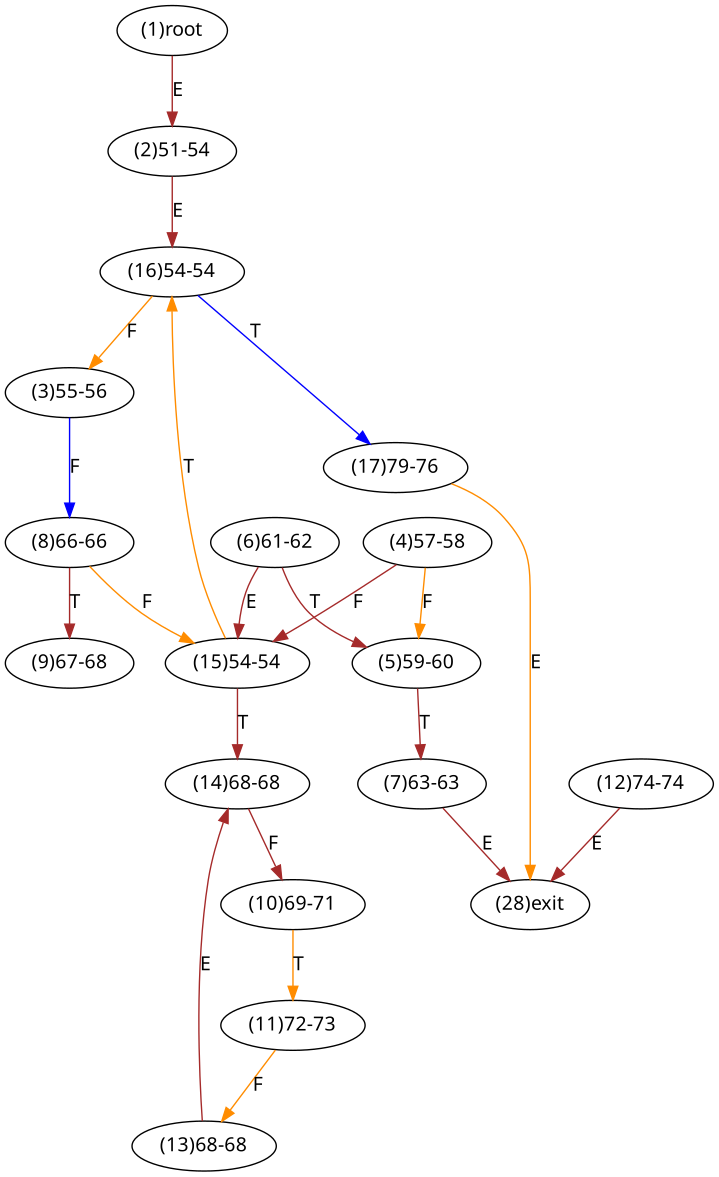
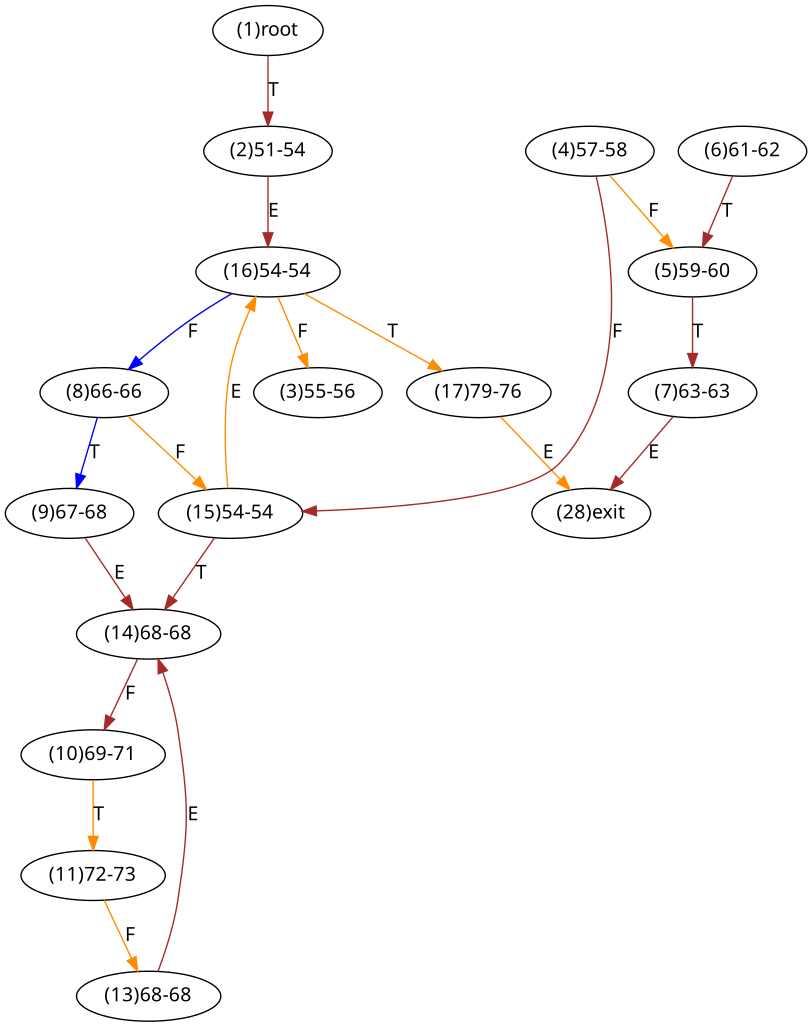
edge "(1)root" -> "(2)51-54": label "E" -> "T"
edge "(16)54-54" -> "(17)79-76": color blue -> darkorange
edge "(3)55-56" -> "(8)66-66": now "(16)54-54" -> "(8)66-66"
edge "(15)54-54" -> "(16)54-54": label "T" -> "E"
edge "(9)67-68" -> "(14)68-68": added, label "E"
edge "(6)61-62" -> "(15)54-54": removed, label "E"
edge "(8)66-66" -> "(9)67-68": color brown -> blue
node "(12)74-74": removed
